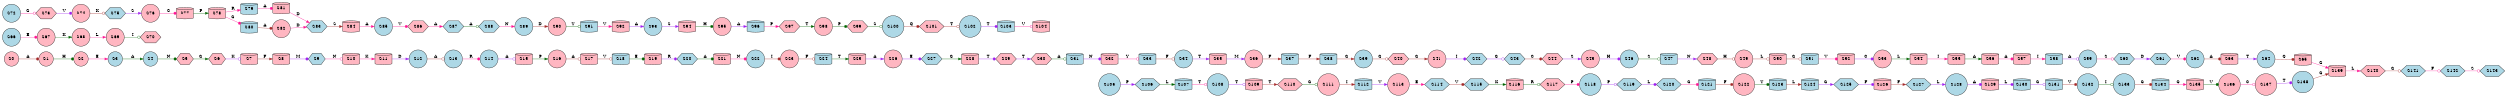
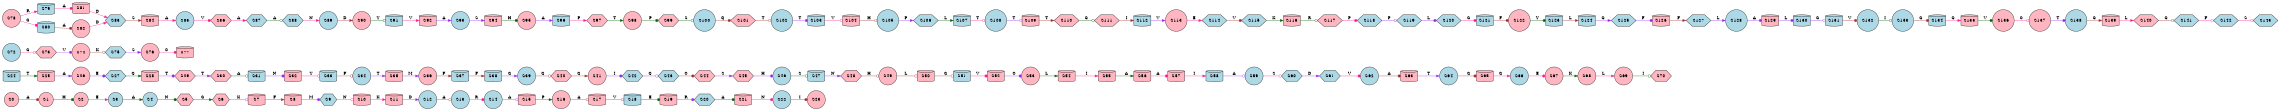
edge "S77" -> "S78": removed, label "P"
node "S78": shape cylinder -> circle
edge "S104" -> "S105": added, label "H"
edge "S23" -> "S24": removed, label "F"
edge "S38" -> "S39": color brown -> purple
node "S45": shape circle -> hexagon
edge "S65" -> "S139": now "S65" -> "S66"
node "S111": shape circle -> hexagon
node "S118": shape circle -> hexagon
